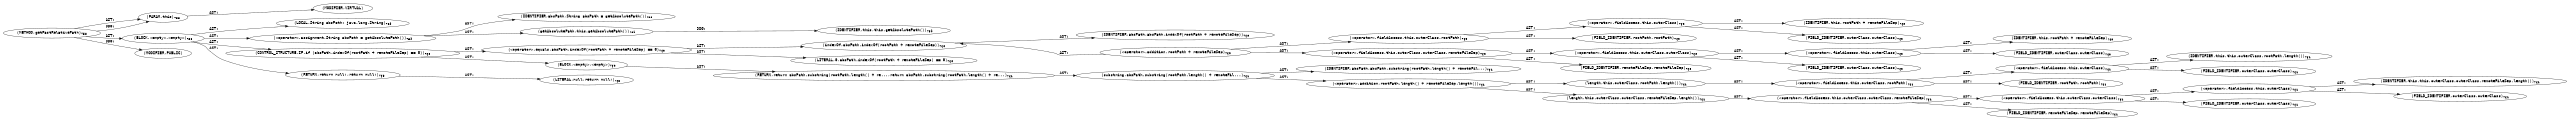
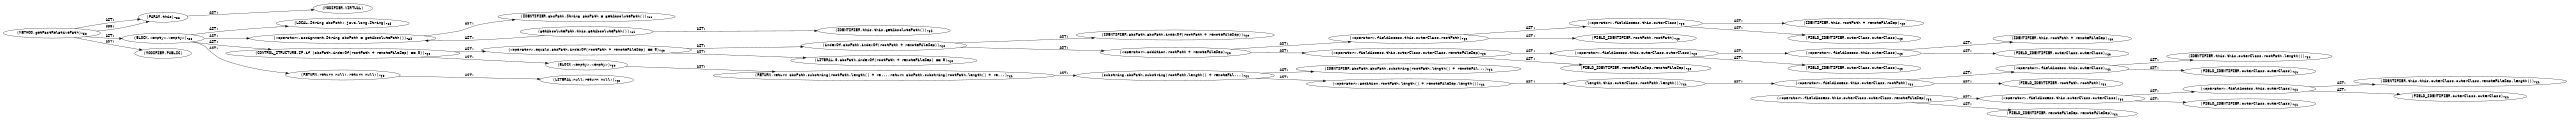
edge "(getAbsolutePath,this.getAbsolutePath())" -> "(IDENTIFIER,this,this.getAbsolutePath())": label "DDG: " -> "AST: "
edge "(<operator>.assignment,String absPath = getAbsolutePath())" -> "(getAbsolutePath,this.getAbsolutePath())": reversed
edge "(METHOD,getFastRelativePath)" -> "(MODIFIER,PUBLIC)": label "DDG: " -> "AST: "
edge "(<operator>.addition,rootPath + remoteFileSep)" -> "(indexOf,absPath.indexOf(rootPath + remoteFileSep))": reversed
node "(length,this.outerClass.outerClass.remoteFileSep.length())": removed
